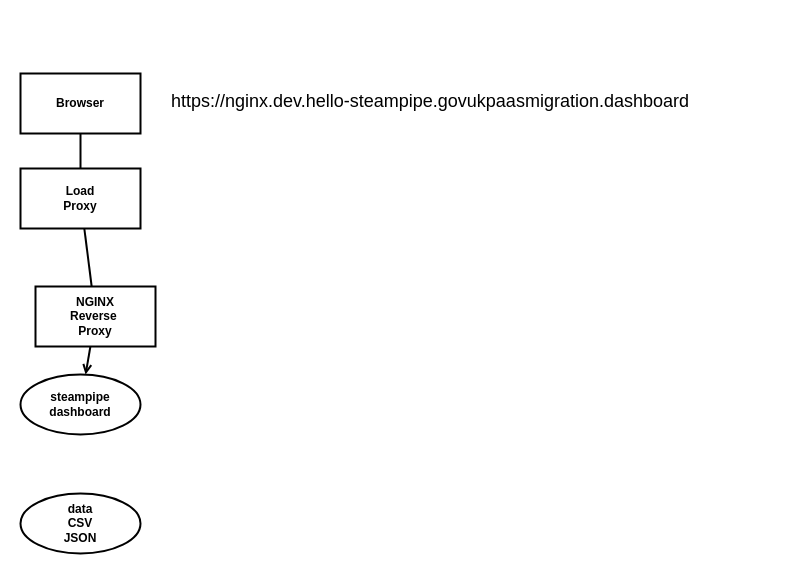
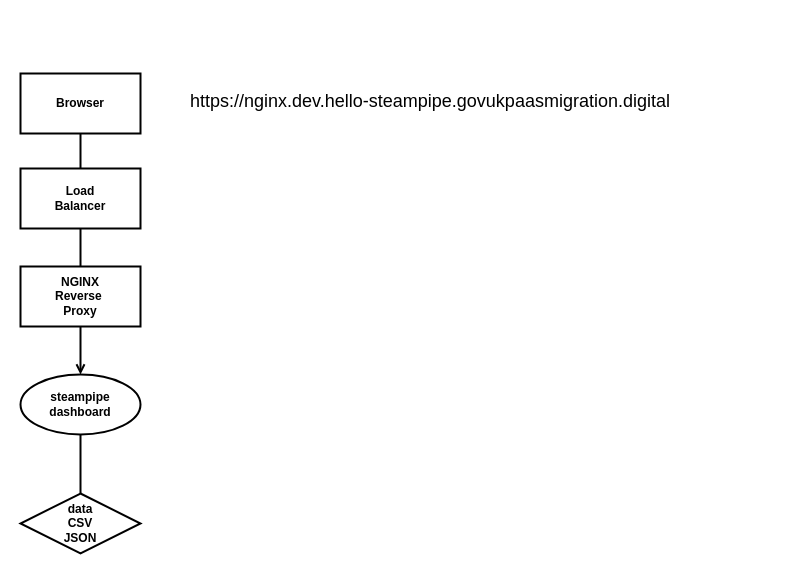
node "https://nginx.dev.hello-steampipe.govukpaasmigration.dashboard": label "https://nginx.dev.hello-steampipe.govukpaasmigration.dashboard" -> "https://nginx.dev.hello-steampipe.govukpaasmigration.digital"
node "Load Proxy": label "Load Proxy" -> "Load Balancer"
node "NGINX Reverse Proxy": moved (96, 317) -> (81, 297)
edge "steampipe dashboard" -- "data CSV JSON": added
node "data CSV JSON": shape ellipse -> diamond
